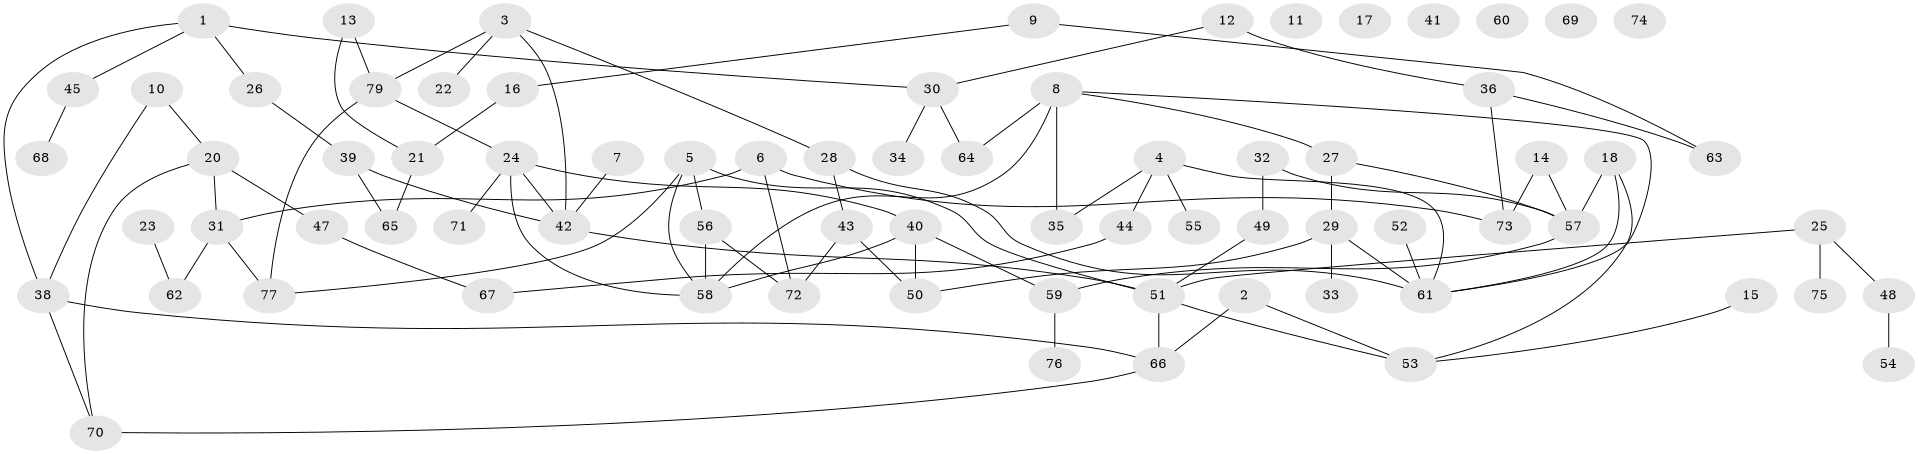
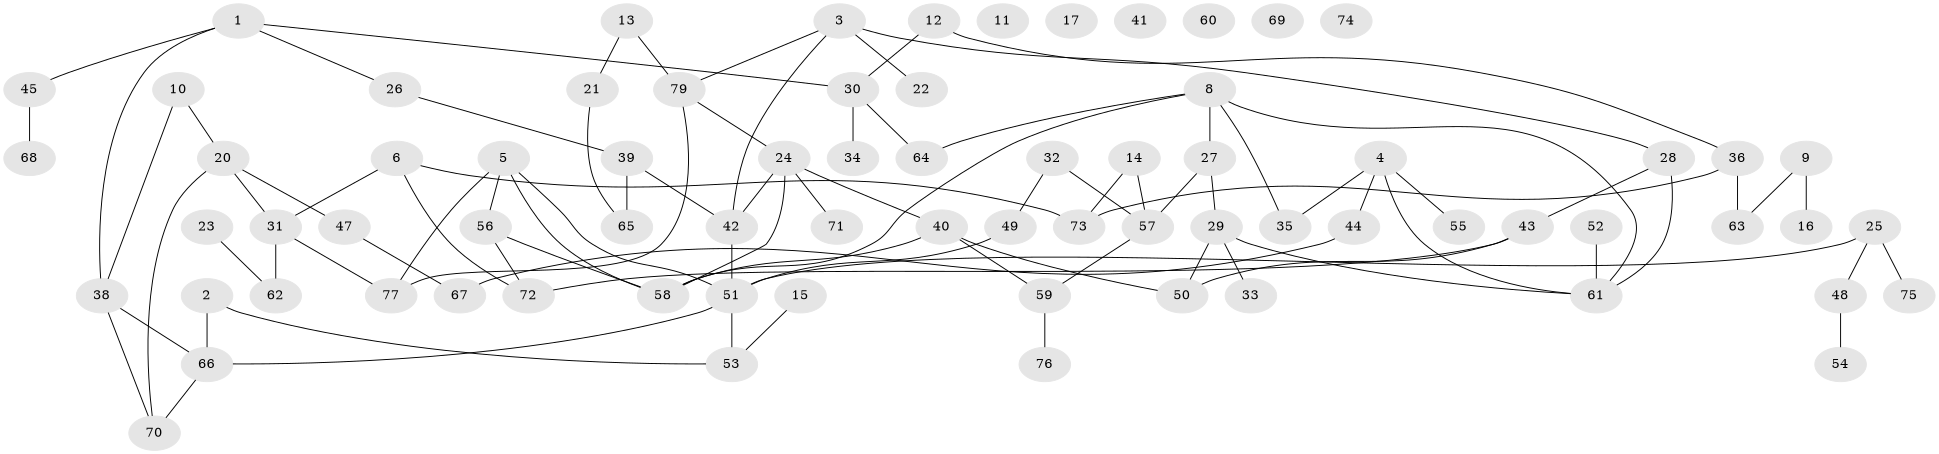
edge "16" -- "21": removed
node "7": removed
node "18": removed
